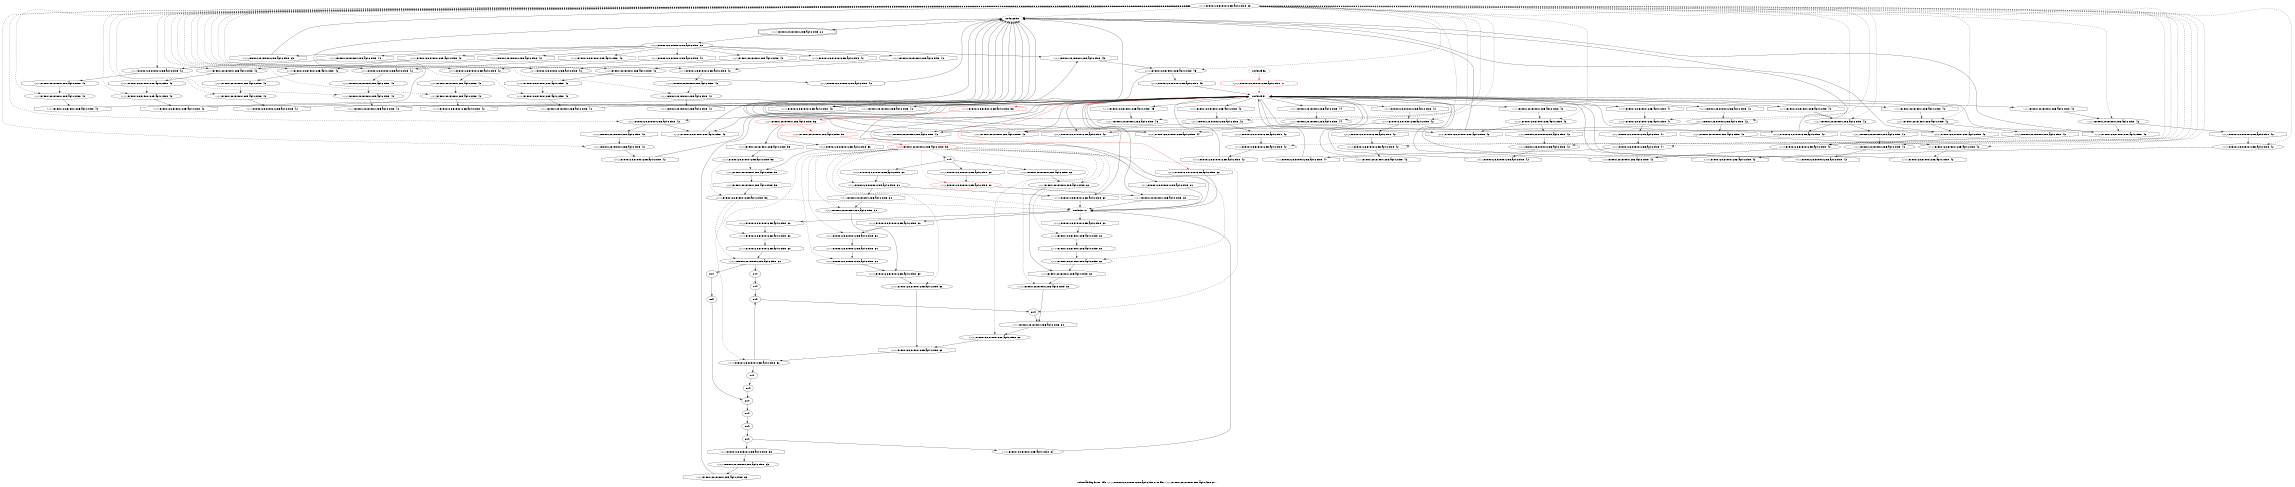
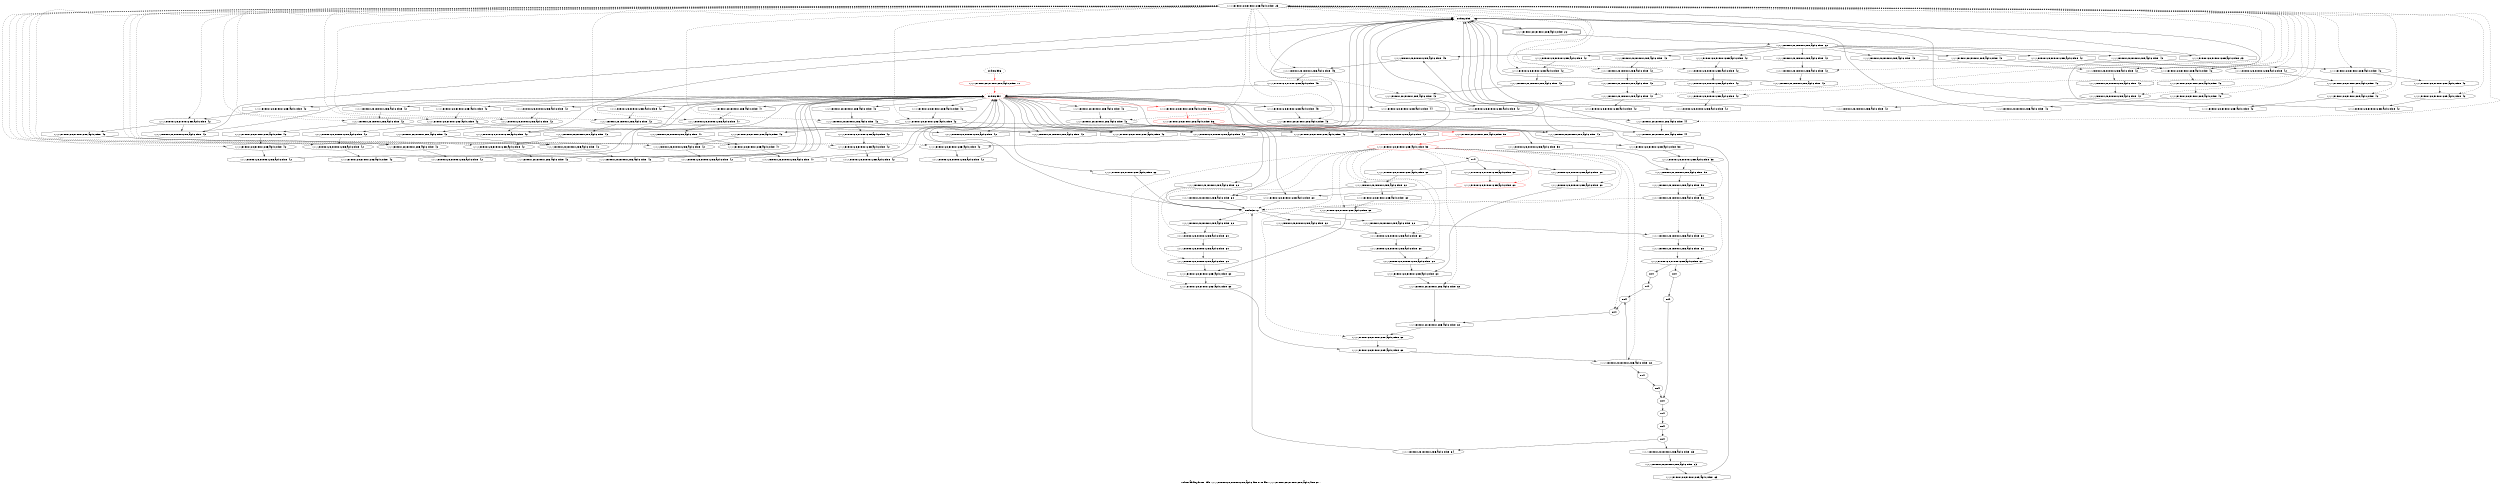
node "../../../Preon128/Preon128B/api.c Line  11": shape octagon -> ellipse
node "../../../Preon128/Preon128B/api.c Line  46": removed
edge "node_2997" -> "../../../Preon128/Preon128B/api.c Line  62": color red -> black
